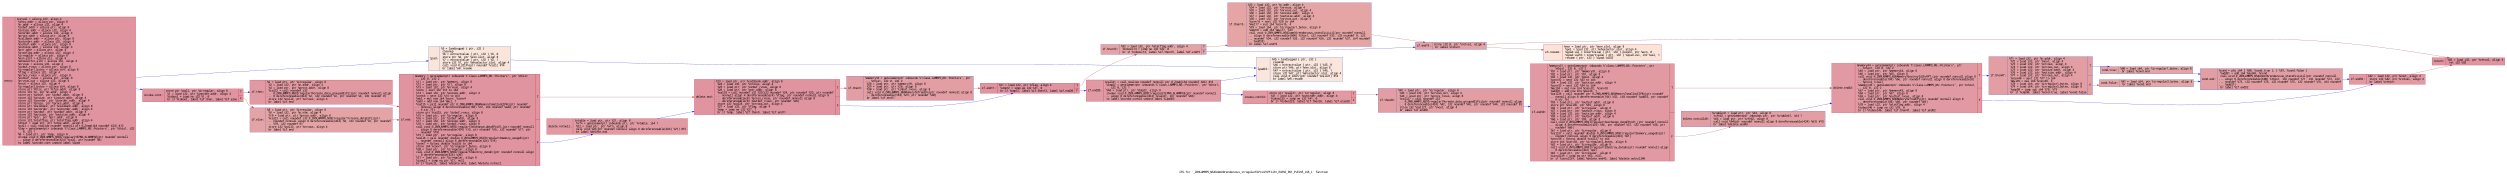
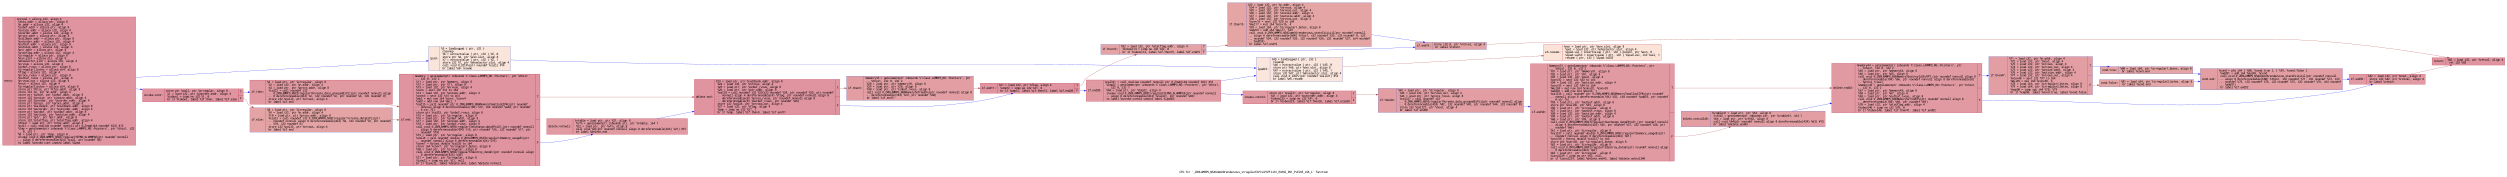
edge "if.then15:" -> "if.end19:": color brown -> blue
edge "if.end19:" -> "eh.resume:": now "lpad23:" -> "eh.resume:"
node "if.else:": text "%9 = load i32, ptr %n.nsw, align 4" -> "%9 = load i32, ptr %n.addr, align 4"
